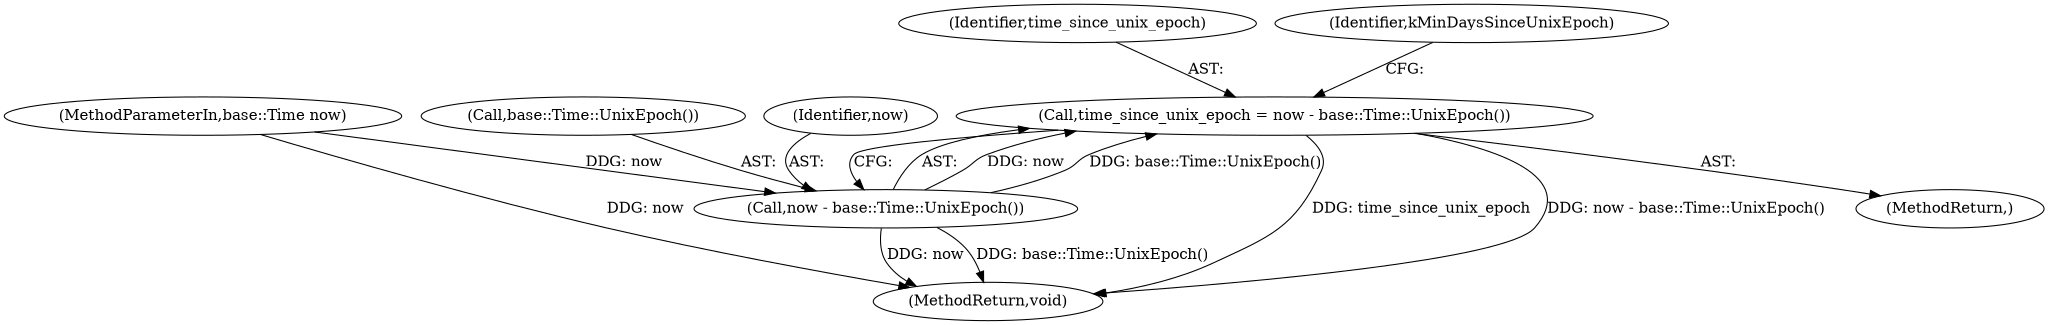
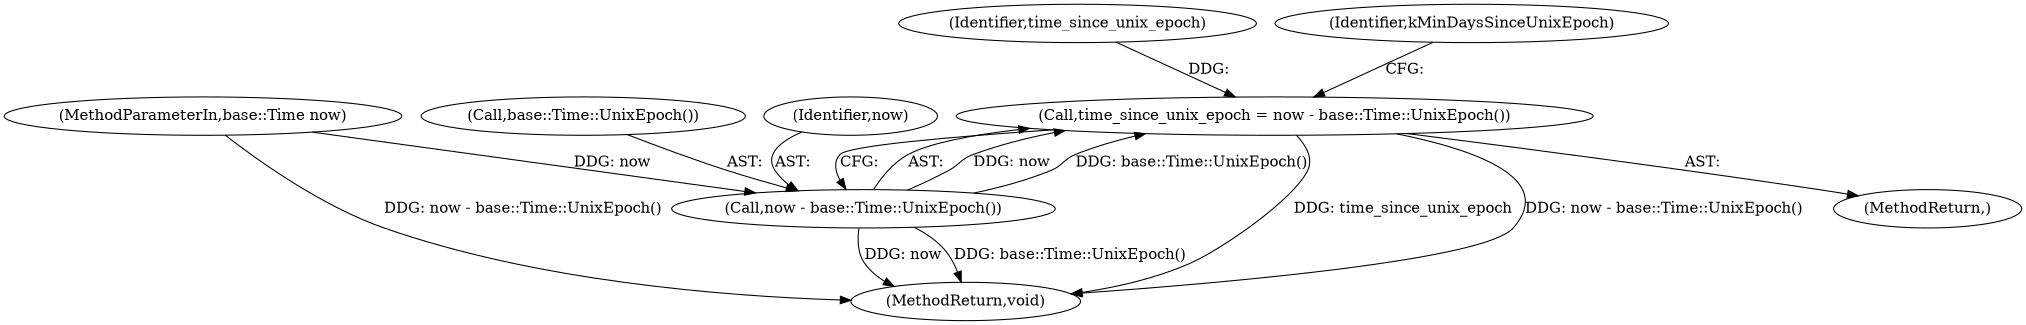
edge "(Identifier,time_since_unix_epoch)" -> "(Call,time_since_unix_epoch = now - base::Time::UnixEpoch())": label "AST: " -> "DDG: "
edge "(MethodParameterIn,base::Time now)" -> "(MethodReturn,void)": label "DDG: now" -> "DDG: now - base::Time::UnixEpoch()"
